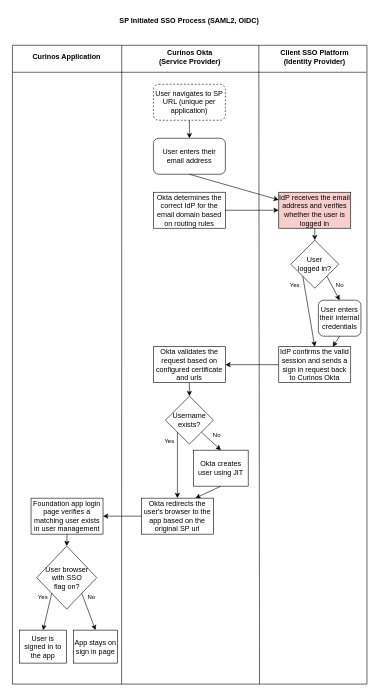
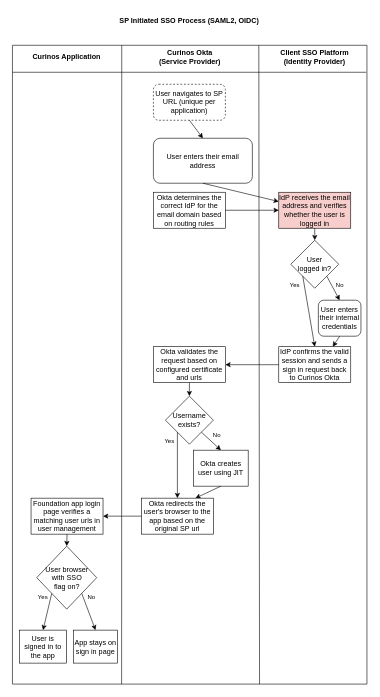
node "User enters their email address": size 72x36 -> 99x45
node "Foundation app login page verifies a matching user exists in user management": label "Foundation app login page verifies a matching user exists in user management" -> "Foundation app login page verifies a matching user urls in user management"
